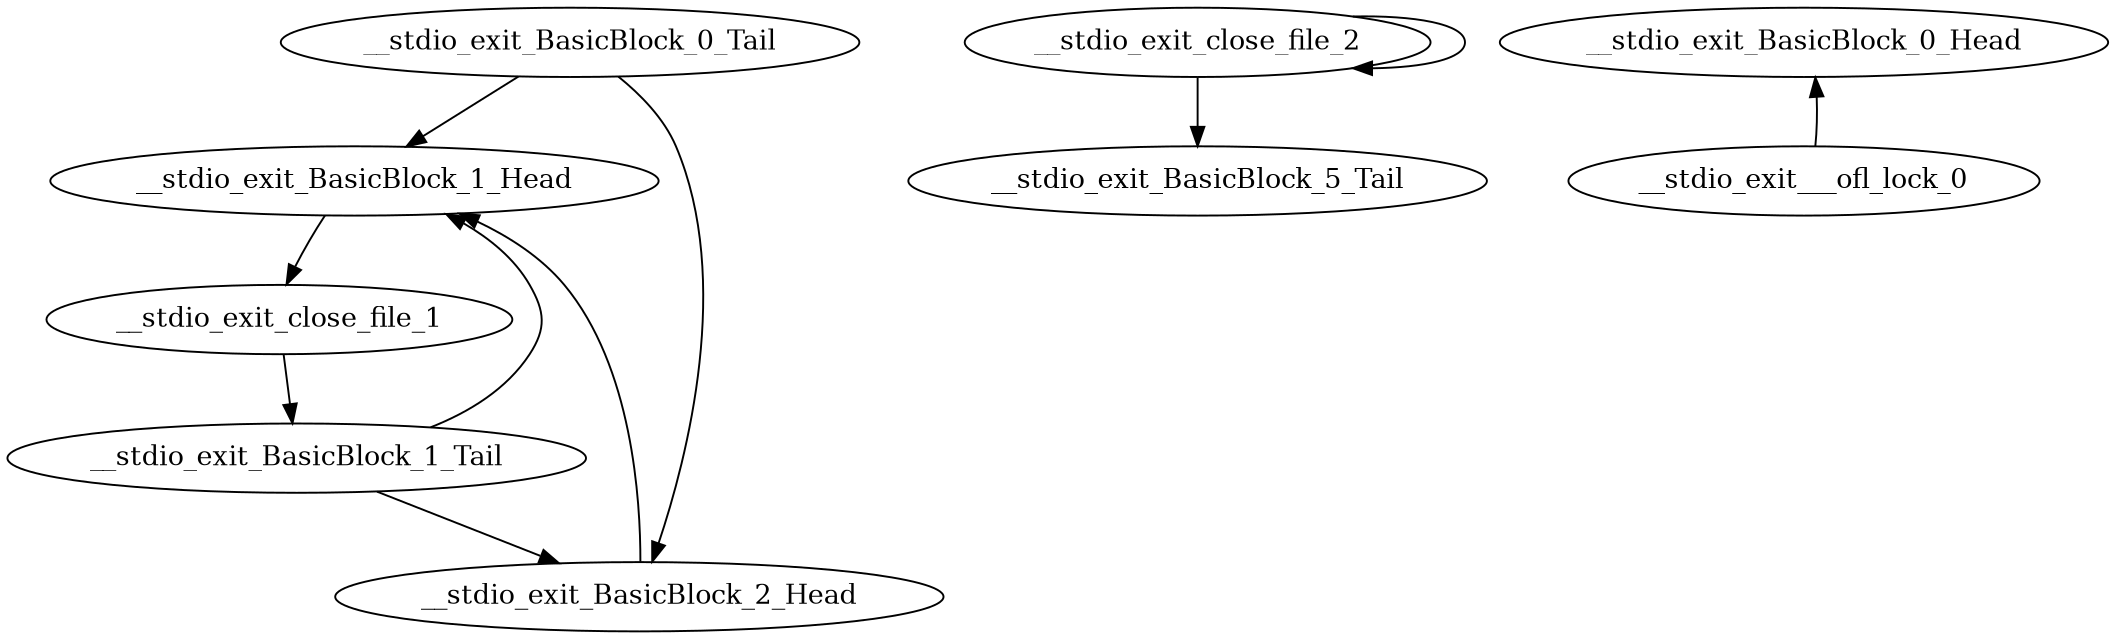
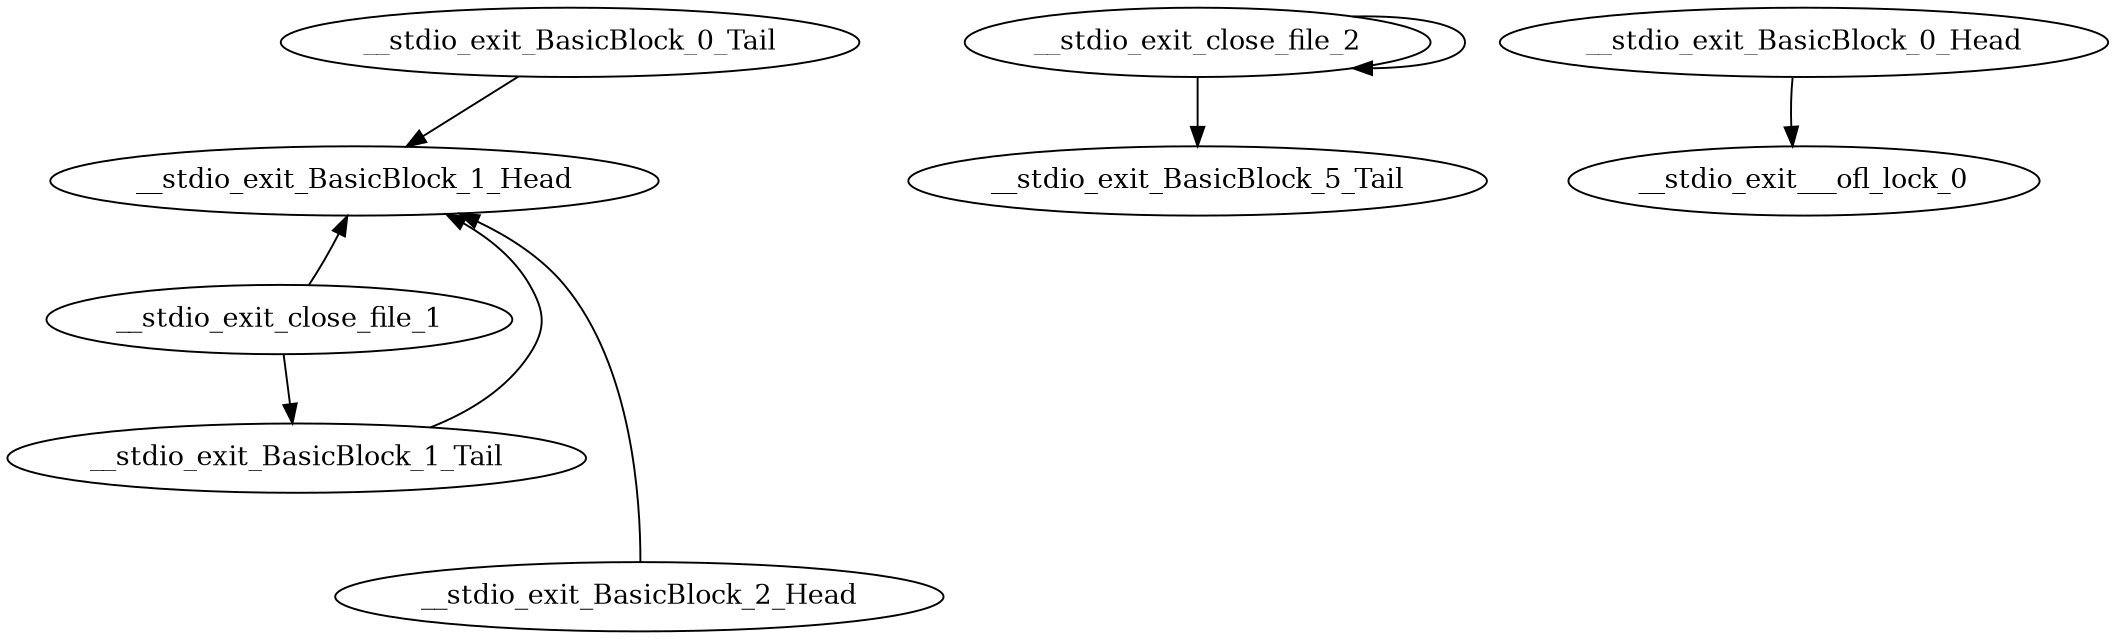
edge "__stdio_exit___ofl_lock_0" -> "__stdio_exit_BasicBlock_0_Head": reversed
edge "__stdio_exit_BasicBlock_1_Head" -> "__stdio_exit_close_file_1": reversed
edge "__stdio_exit_BasicBlock_0_Tail" -> "__stdio_exit_BasicBlock_2_Head": removed
edge "__stdio_exit_BasicBlock_1_Tail" -> "__stdio_exit_BasicBlock_2_Head": removed
